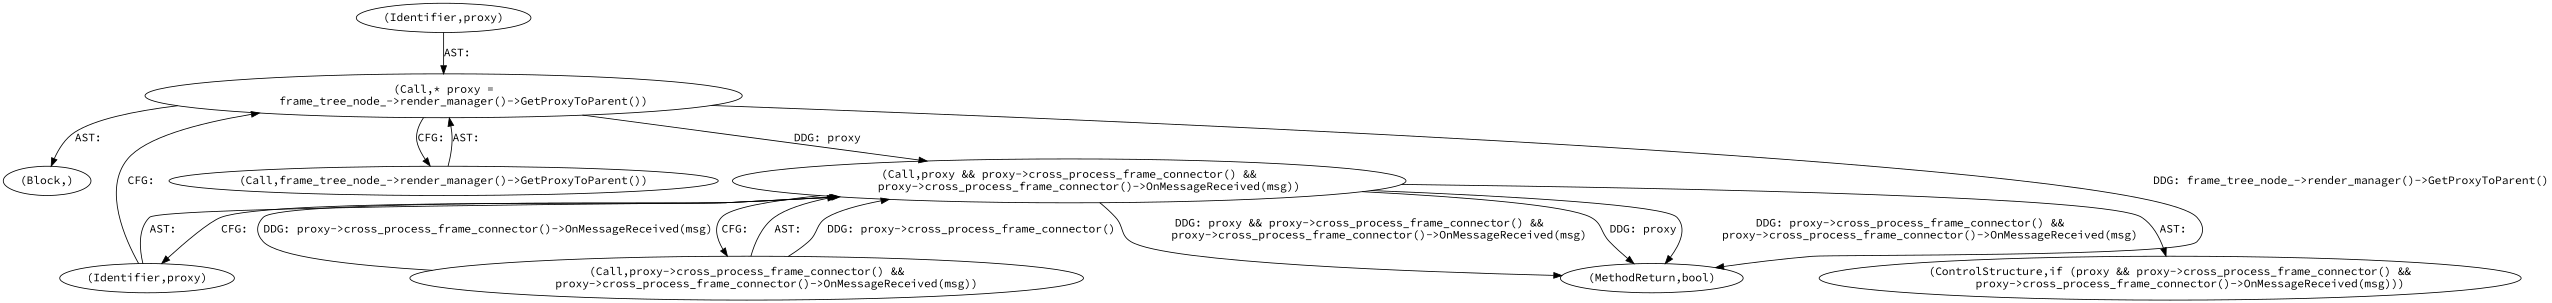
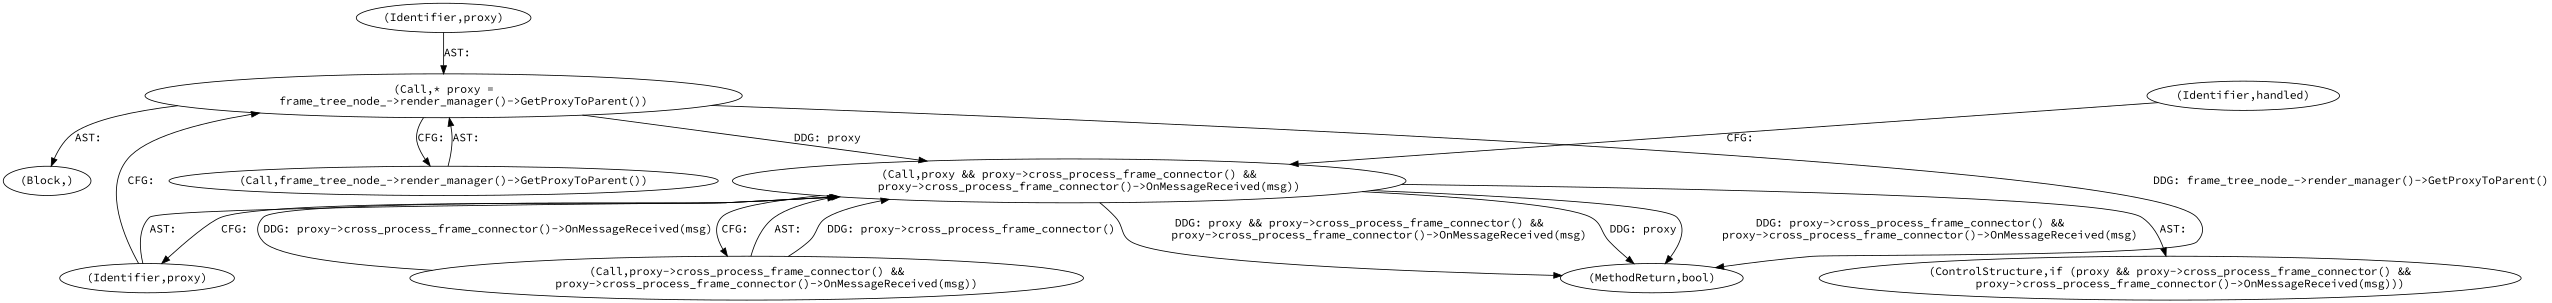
node "(Identifier,handled)": added
